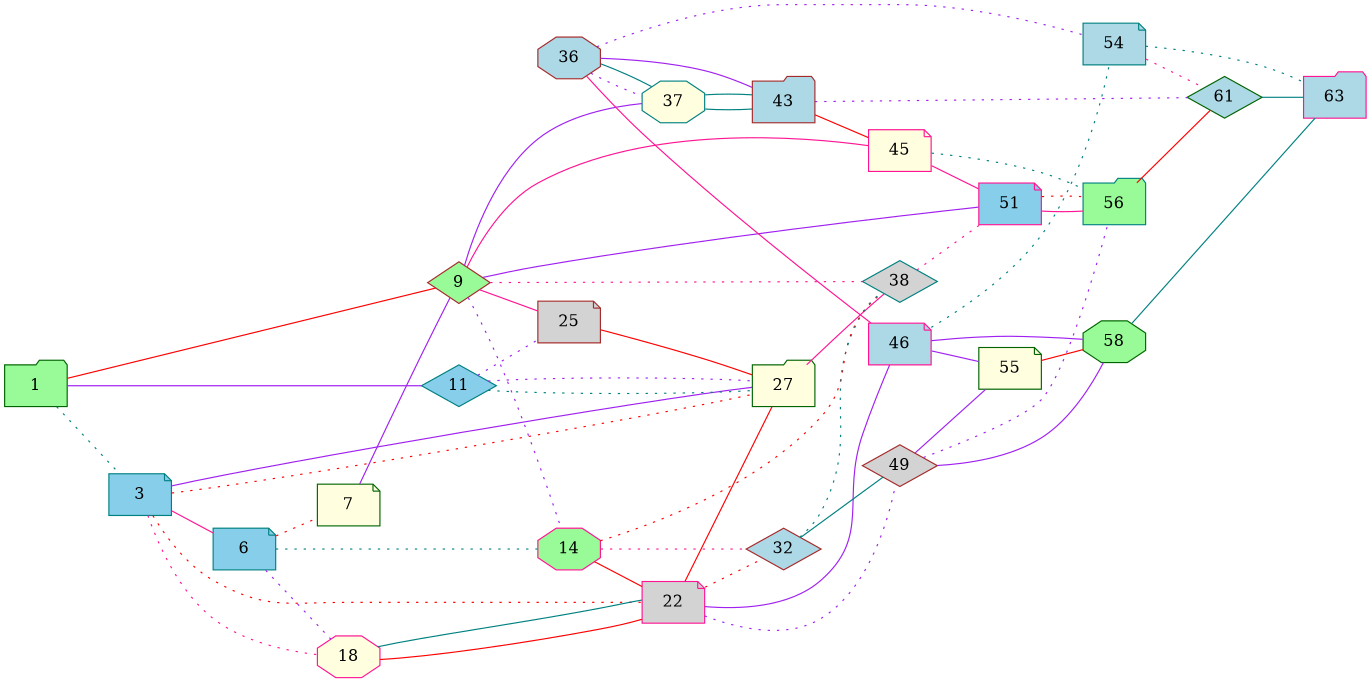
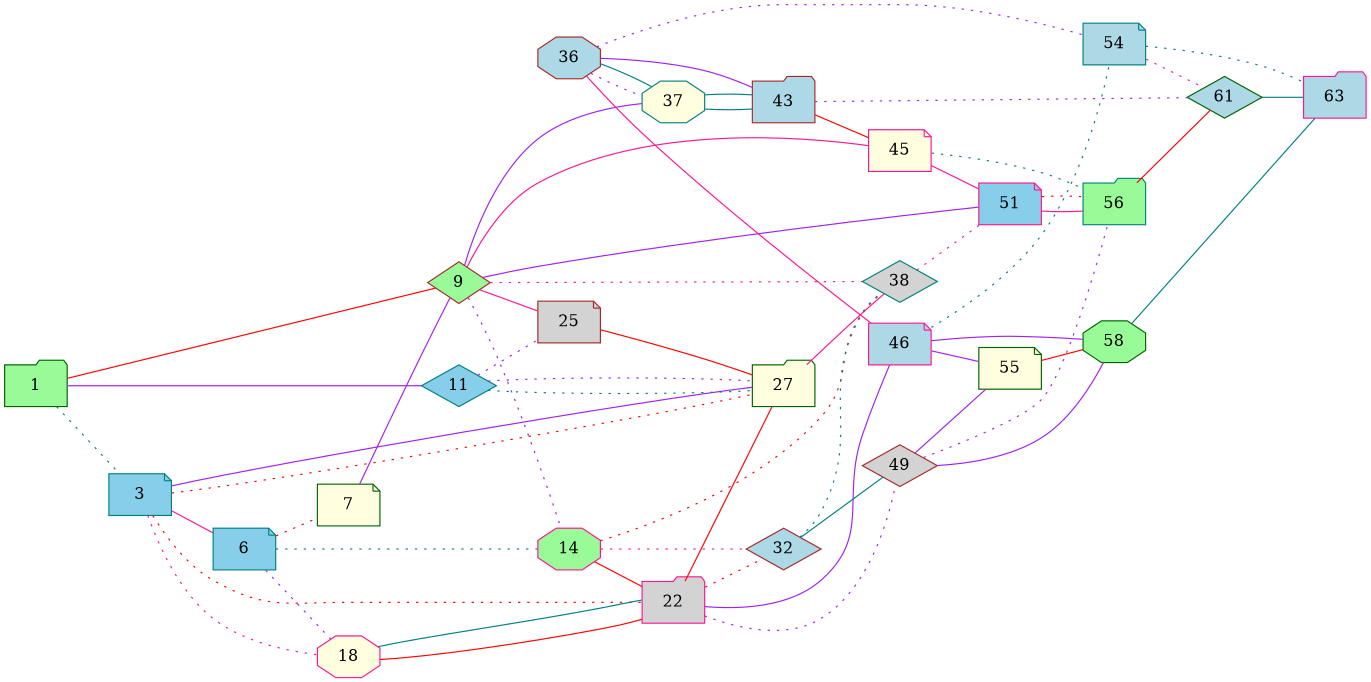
node "22": shape note -> folder
